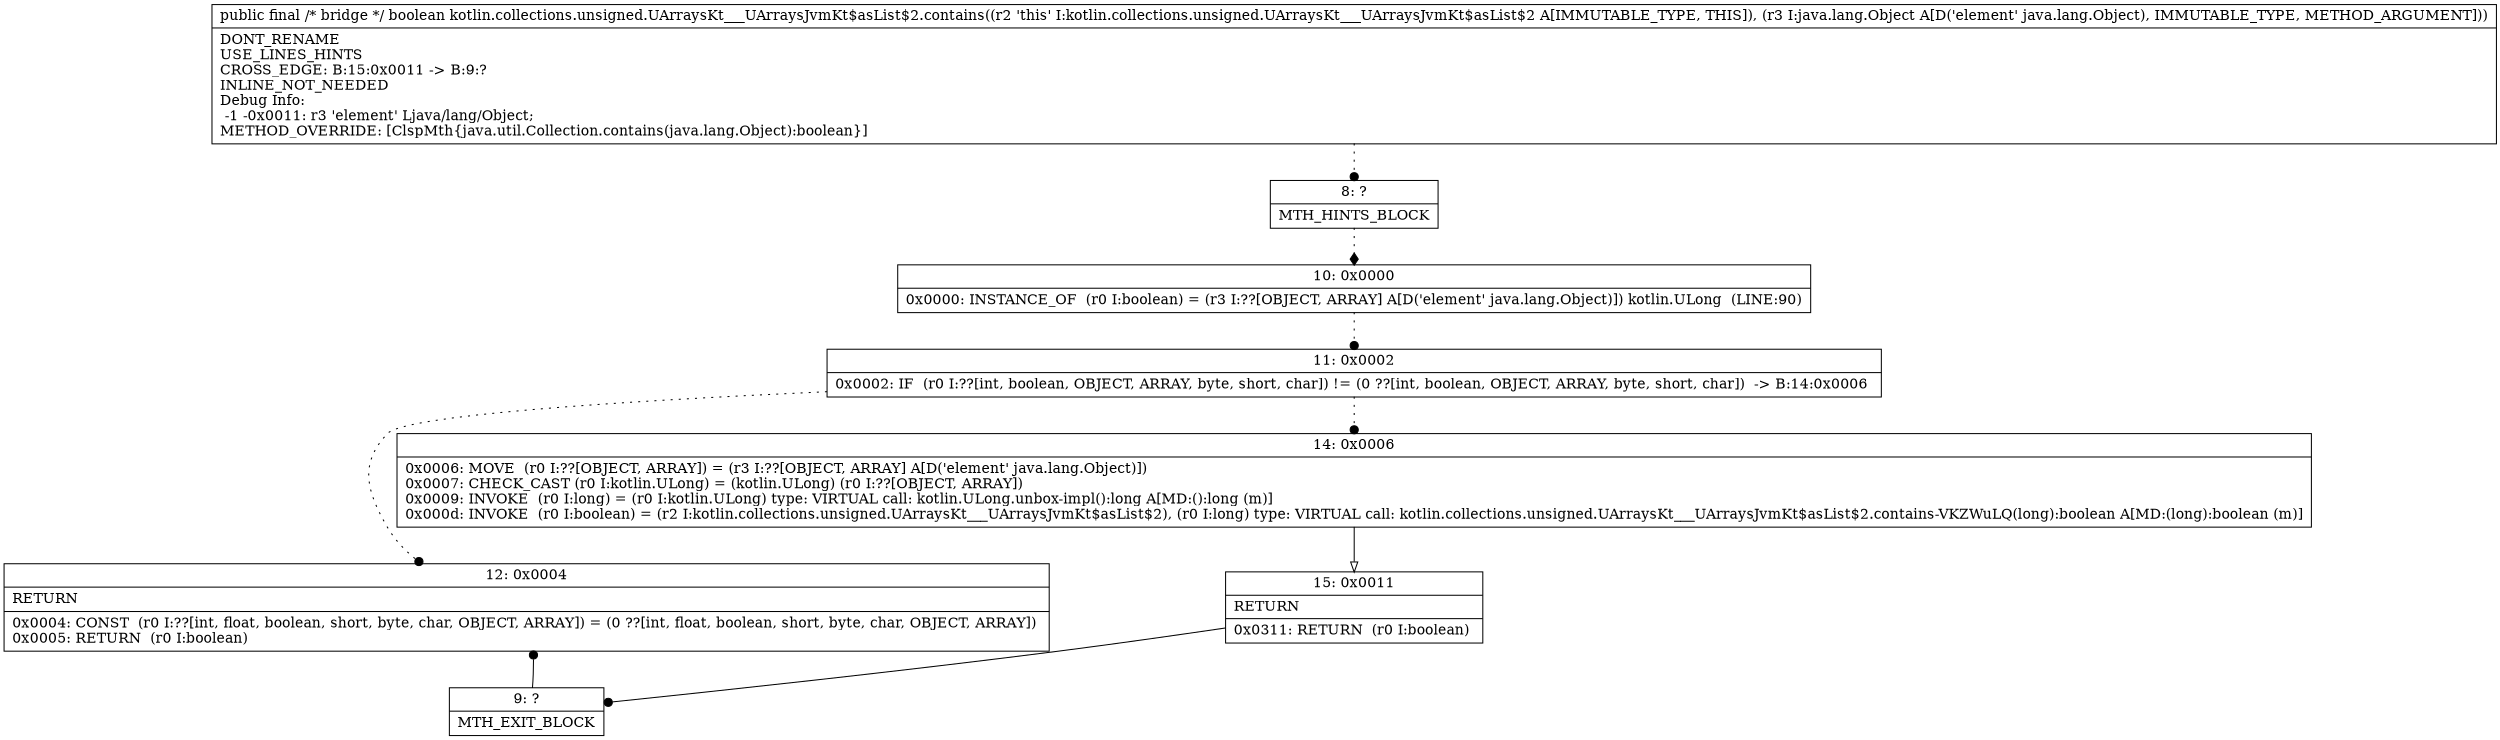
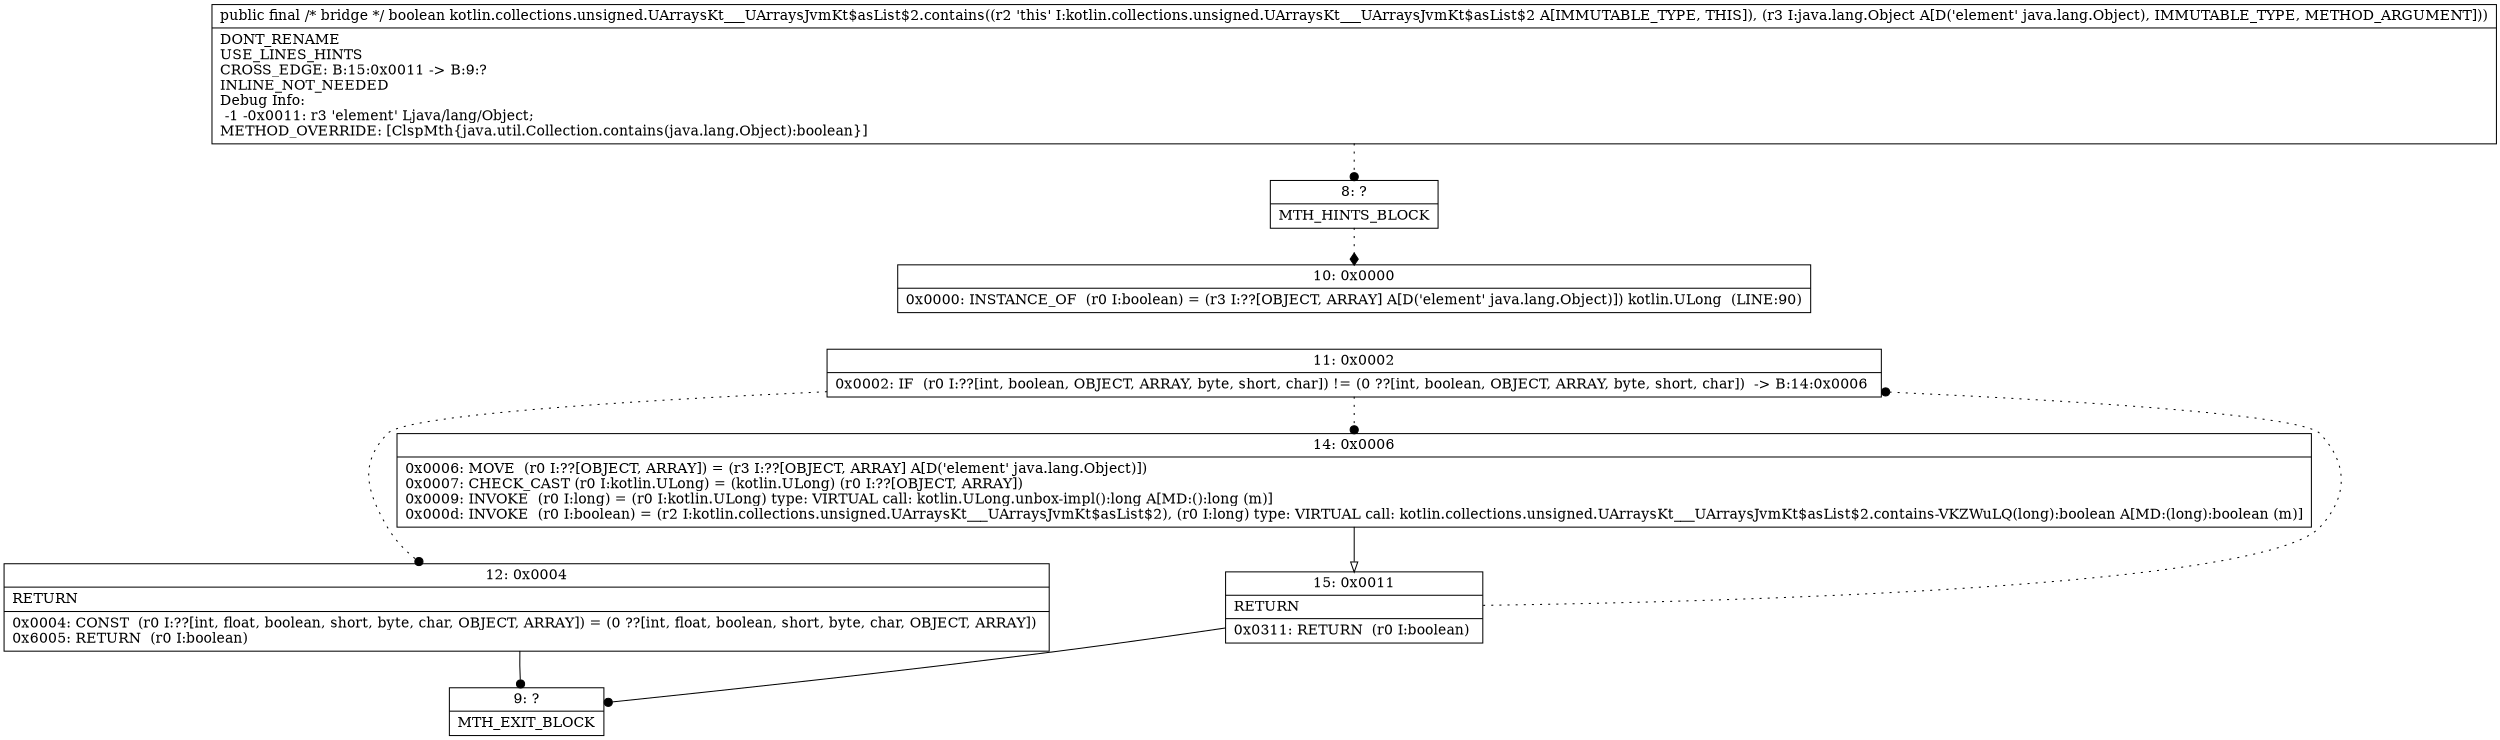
edge "10: 0x0000" -> "11: 0x0002": now "15: 0x0011" -> "11: 0x0002"
node "12: 0x0004": text "0x0005: RETURN  (r0 I:boolean)" -> "0x6005: RETURN  (r0 I:boolean)"
edge "9: ?" -> "12: 0x0004": reversed
